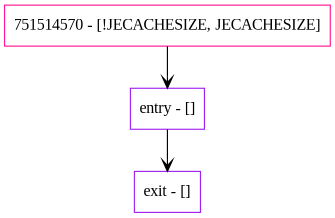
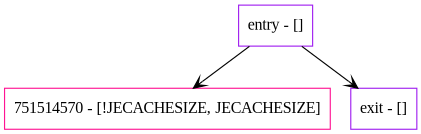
edge "751514570 - [!JECACHESIZE, JECACHESIZE]" -> "entry - []": reversed
